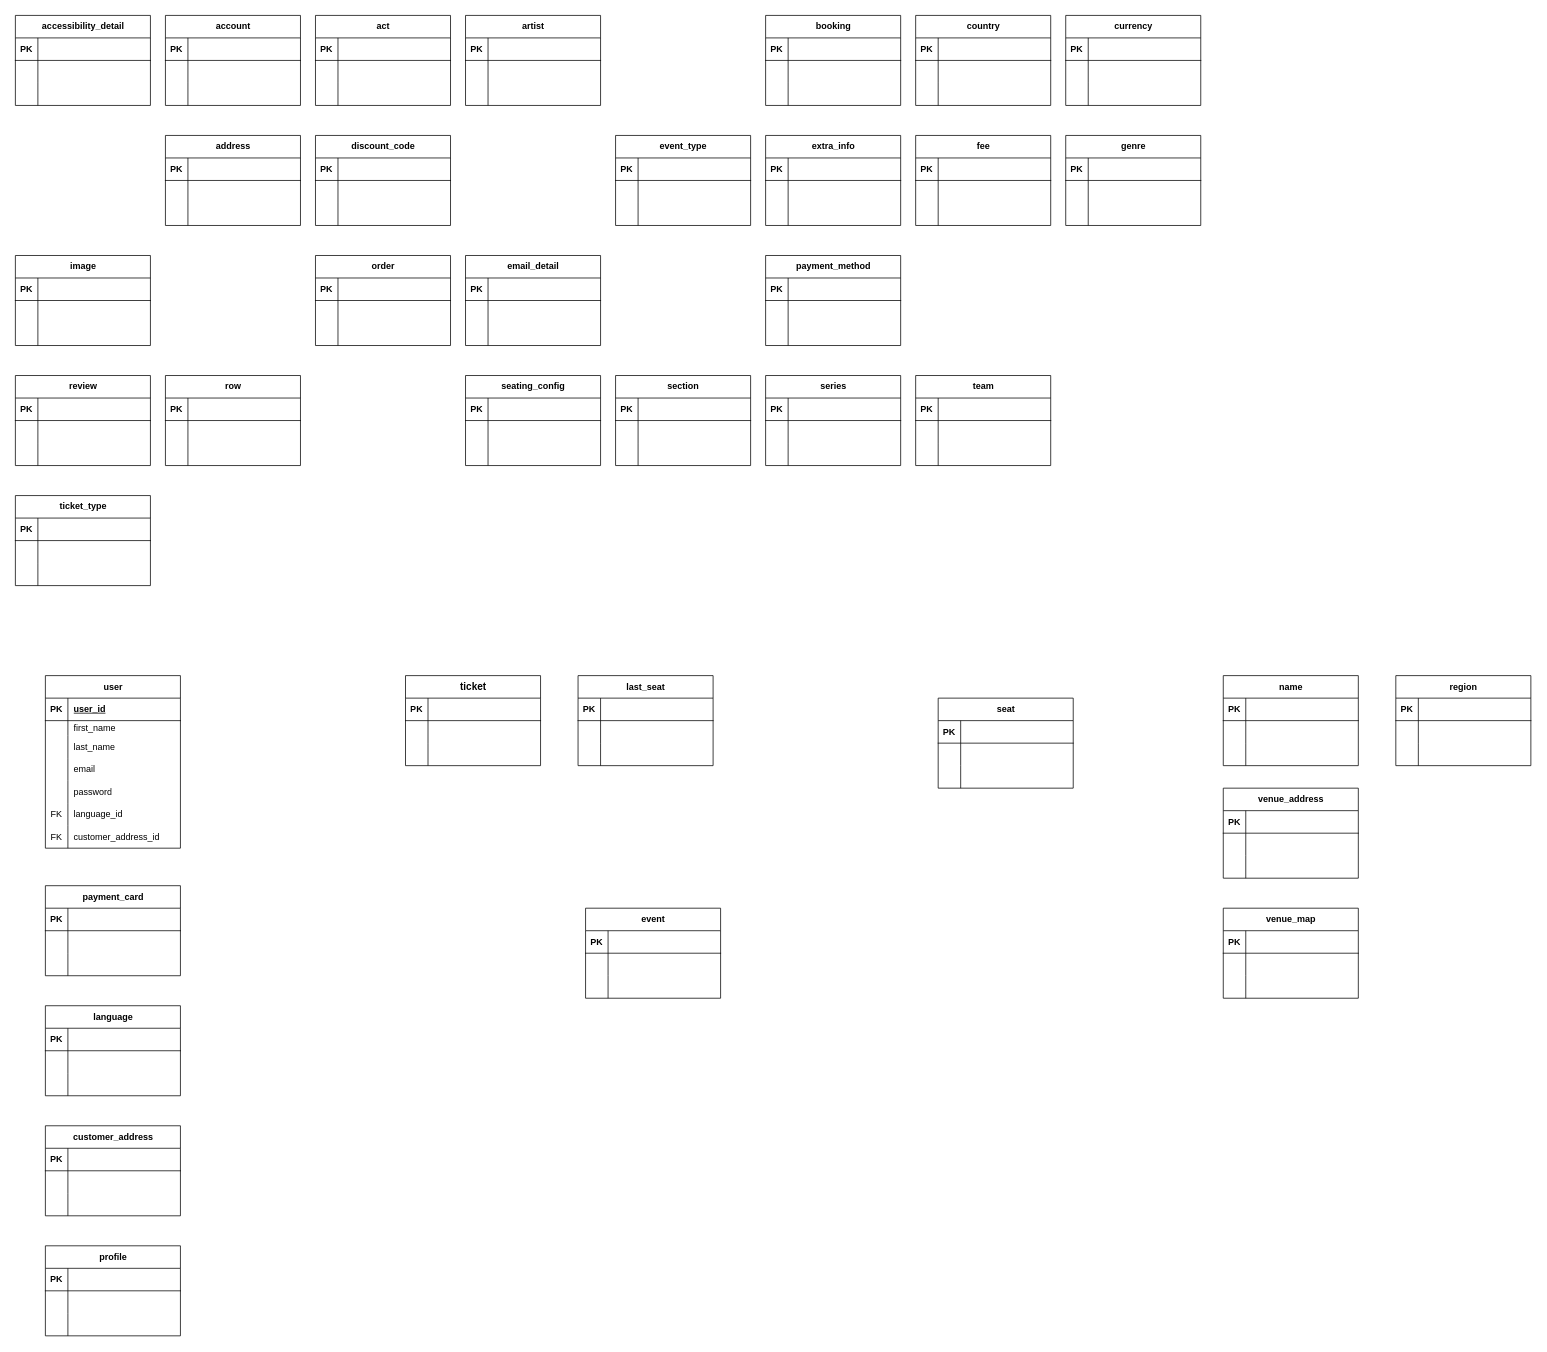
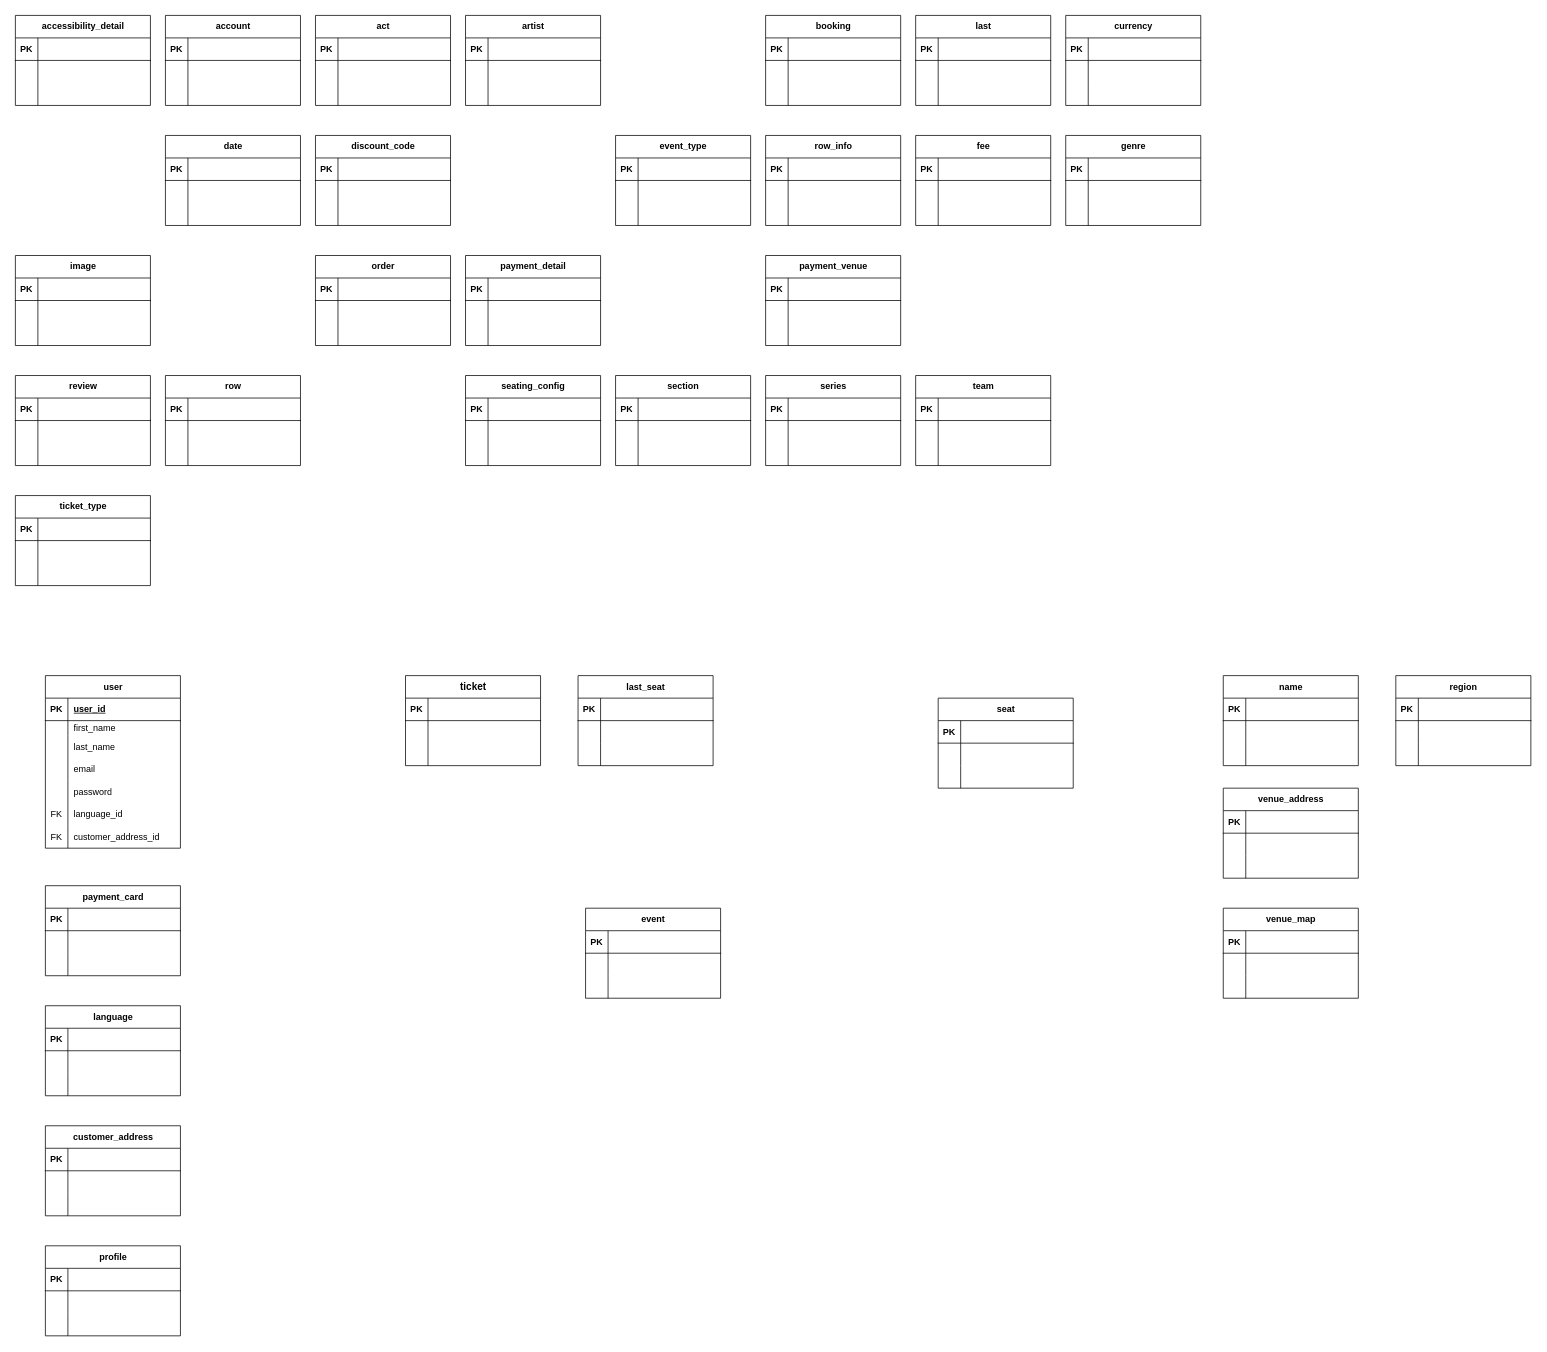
node "country": label "country" -> "last"
node "address": label "address" -> "date"
node "extra_info": label "extra_info" -> "row_info"
node "email_detail": label "email_detail" -> "payment_detail"
node "payment_method": label "payment_method" -> "payment_venue"
